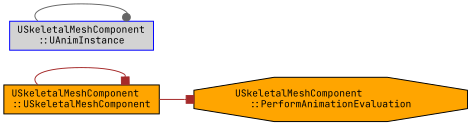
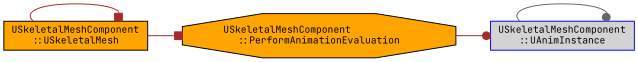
edge "USkeletalMeshComponent ::PerformAnimationEvaluation" -> "USkeletalMeshComponent ::UAnimInstance": added
node "USkeletalMeshComponent ::USkeletalMeshComponent": label "USkeletalMeshComponent ::USkeletalMeshComponent" -> "USkeletalMeshComponent ::USkeletalMesh"
